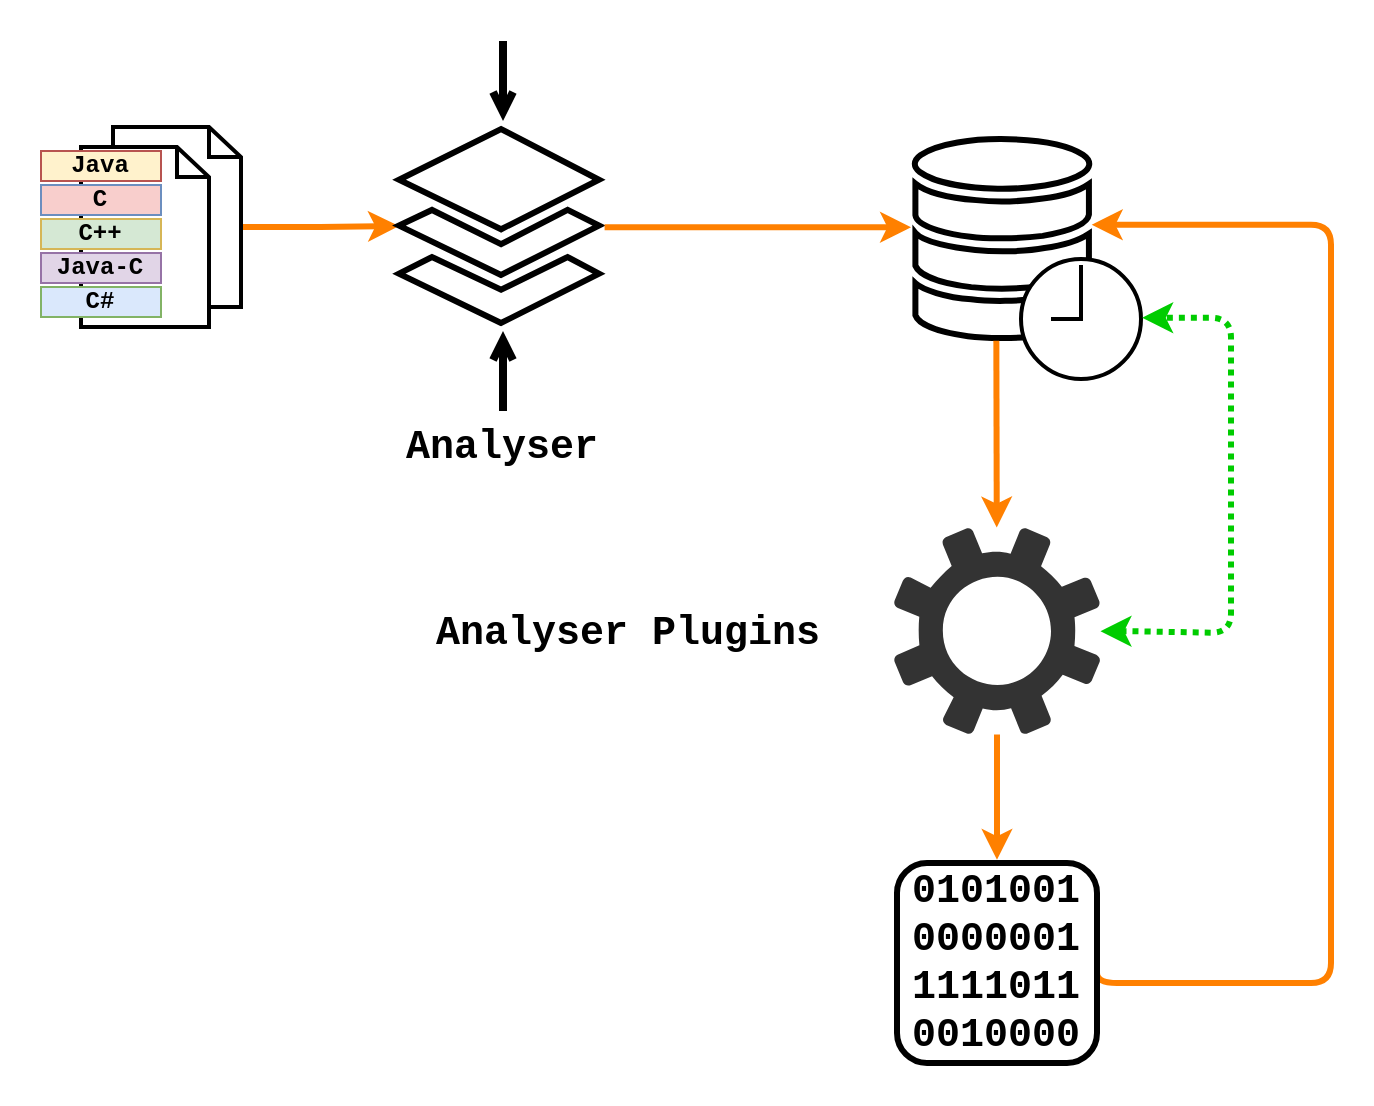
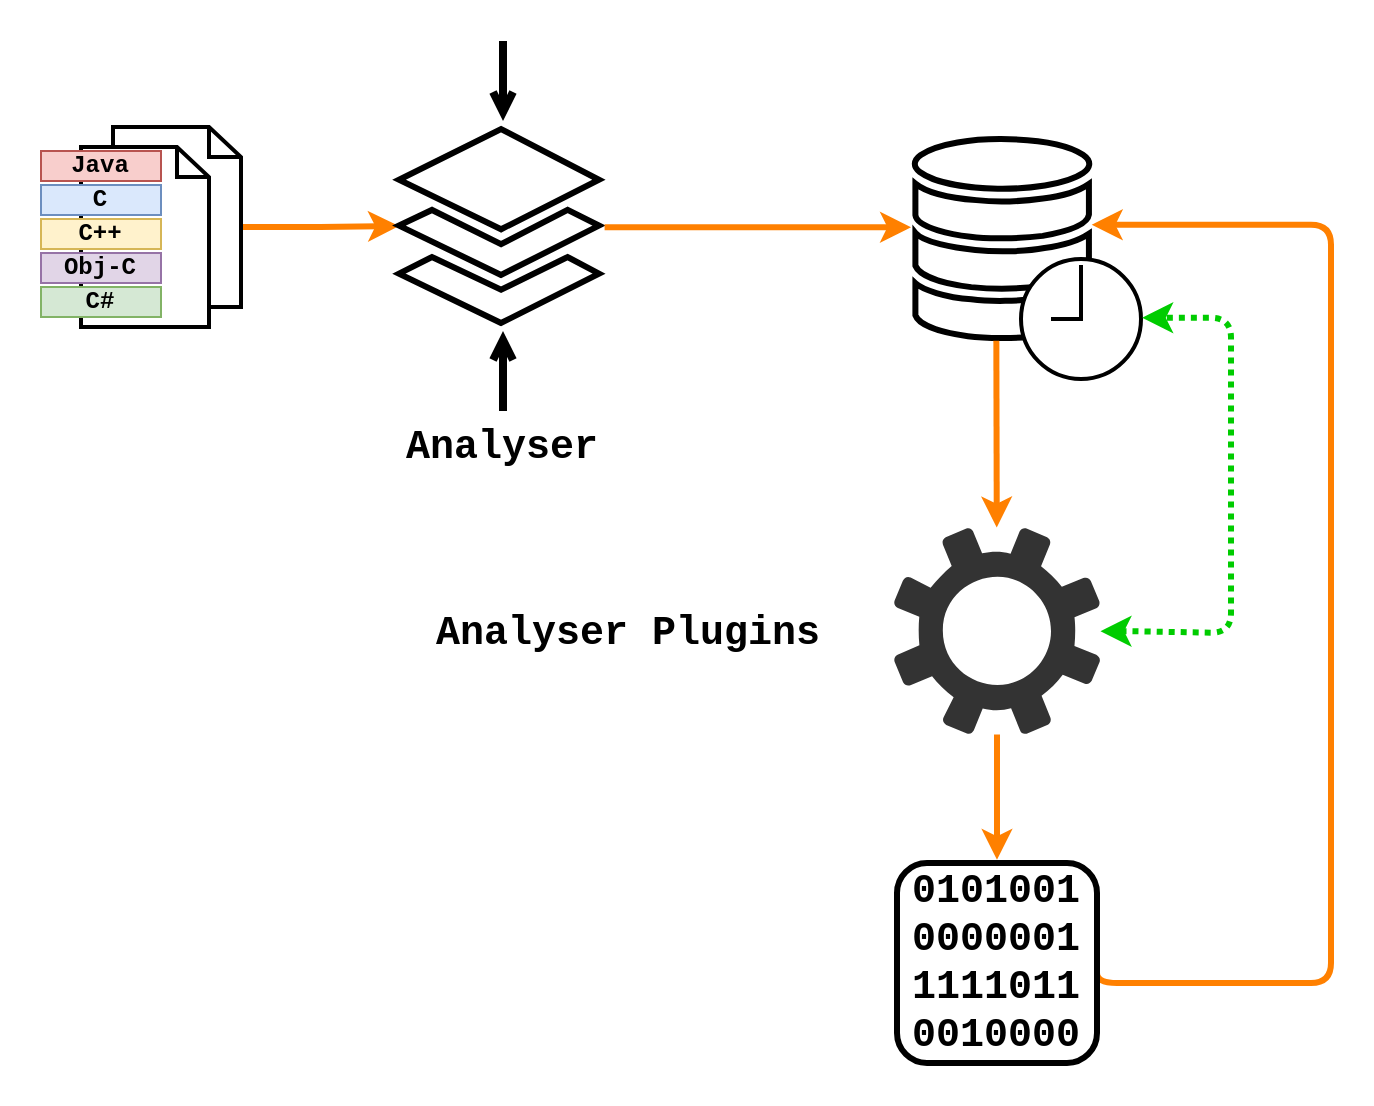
node "Java": fillcolor #fff2cc -> #f8cecc
node "C": fillcolor #f8cecc -> #dae8fc
node "C++": fillcolor #d5e8d4 -> #fff2cc
node "Java-C": label "Java-C" -> "Obj-C"
node "C#": fillcolor #dae8fc -> #d5e8d4
